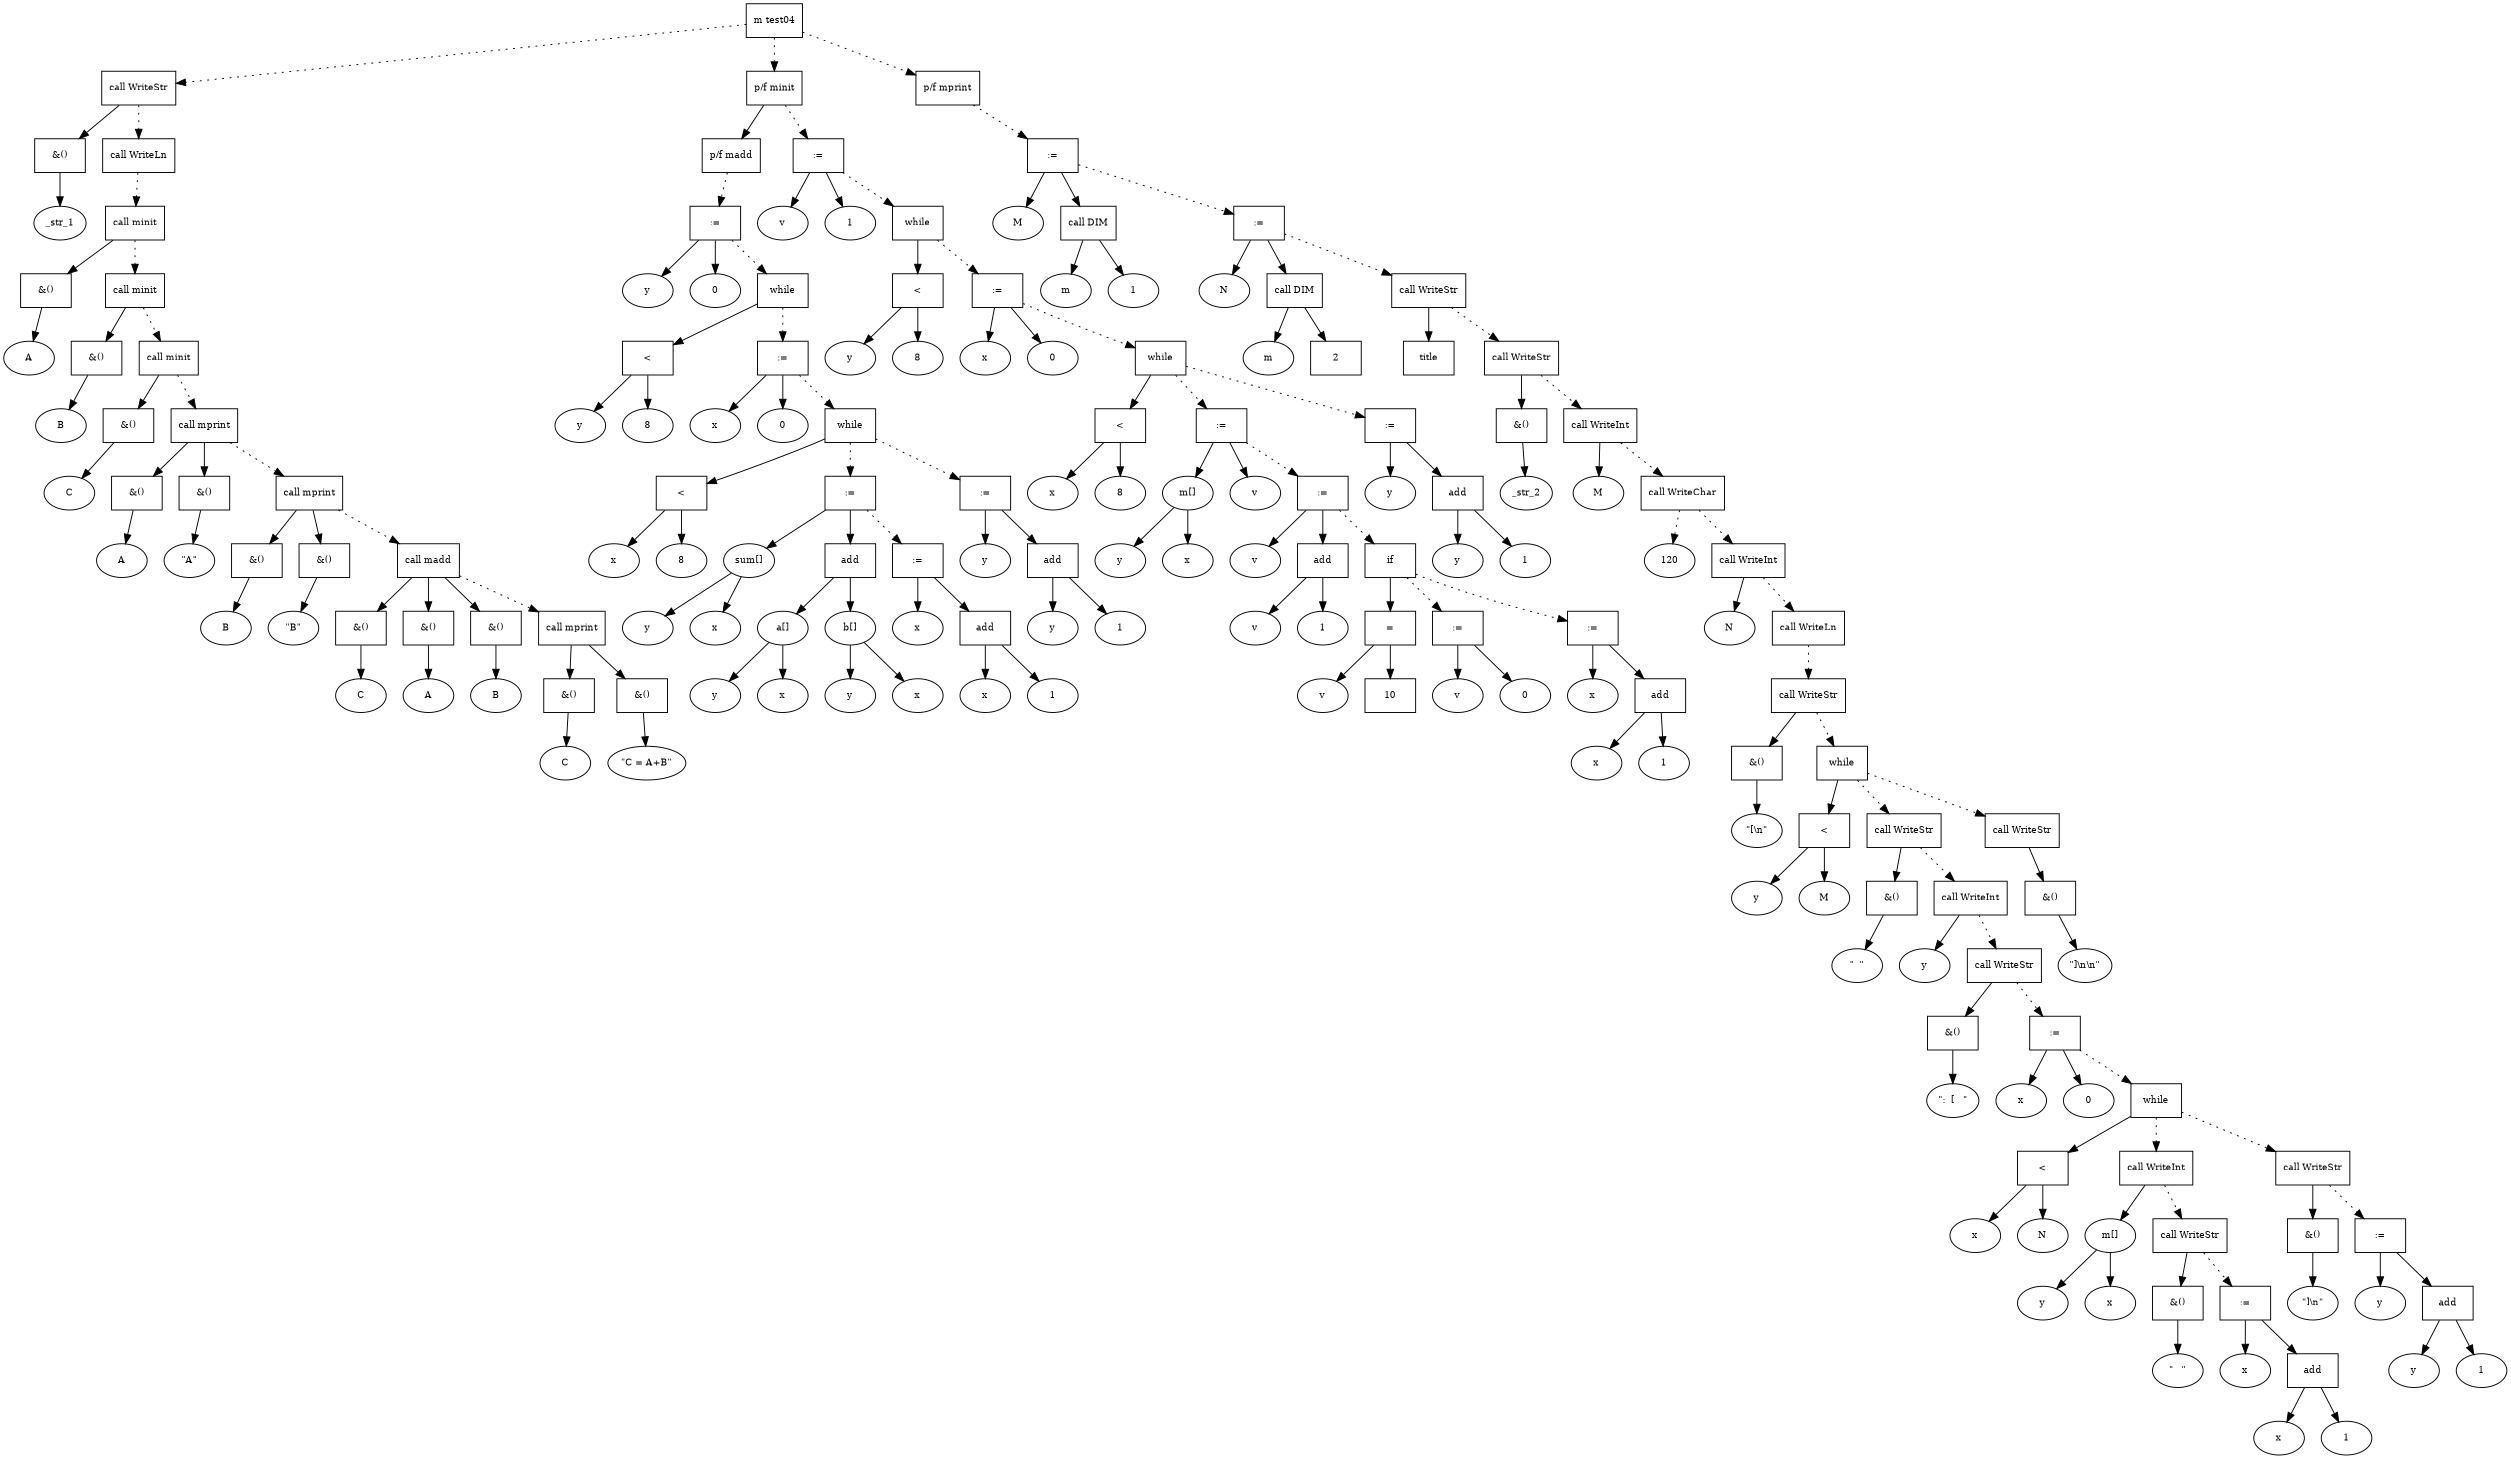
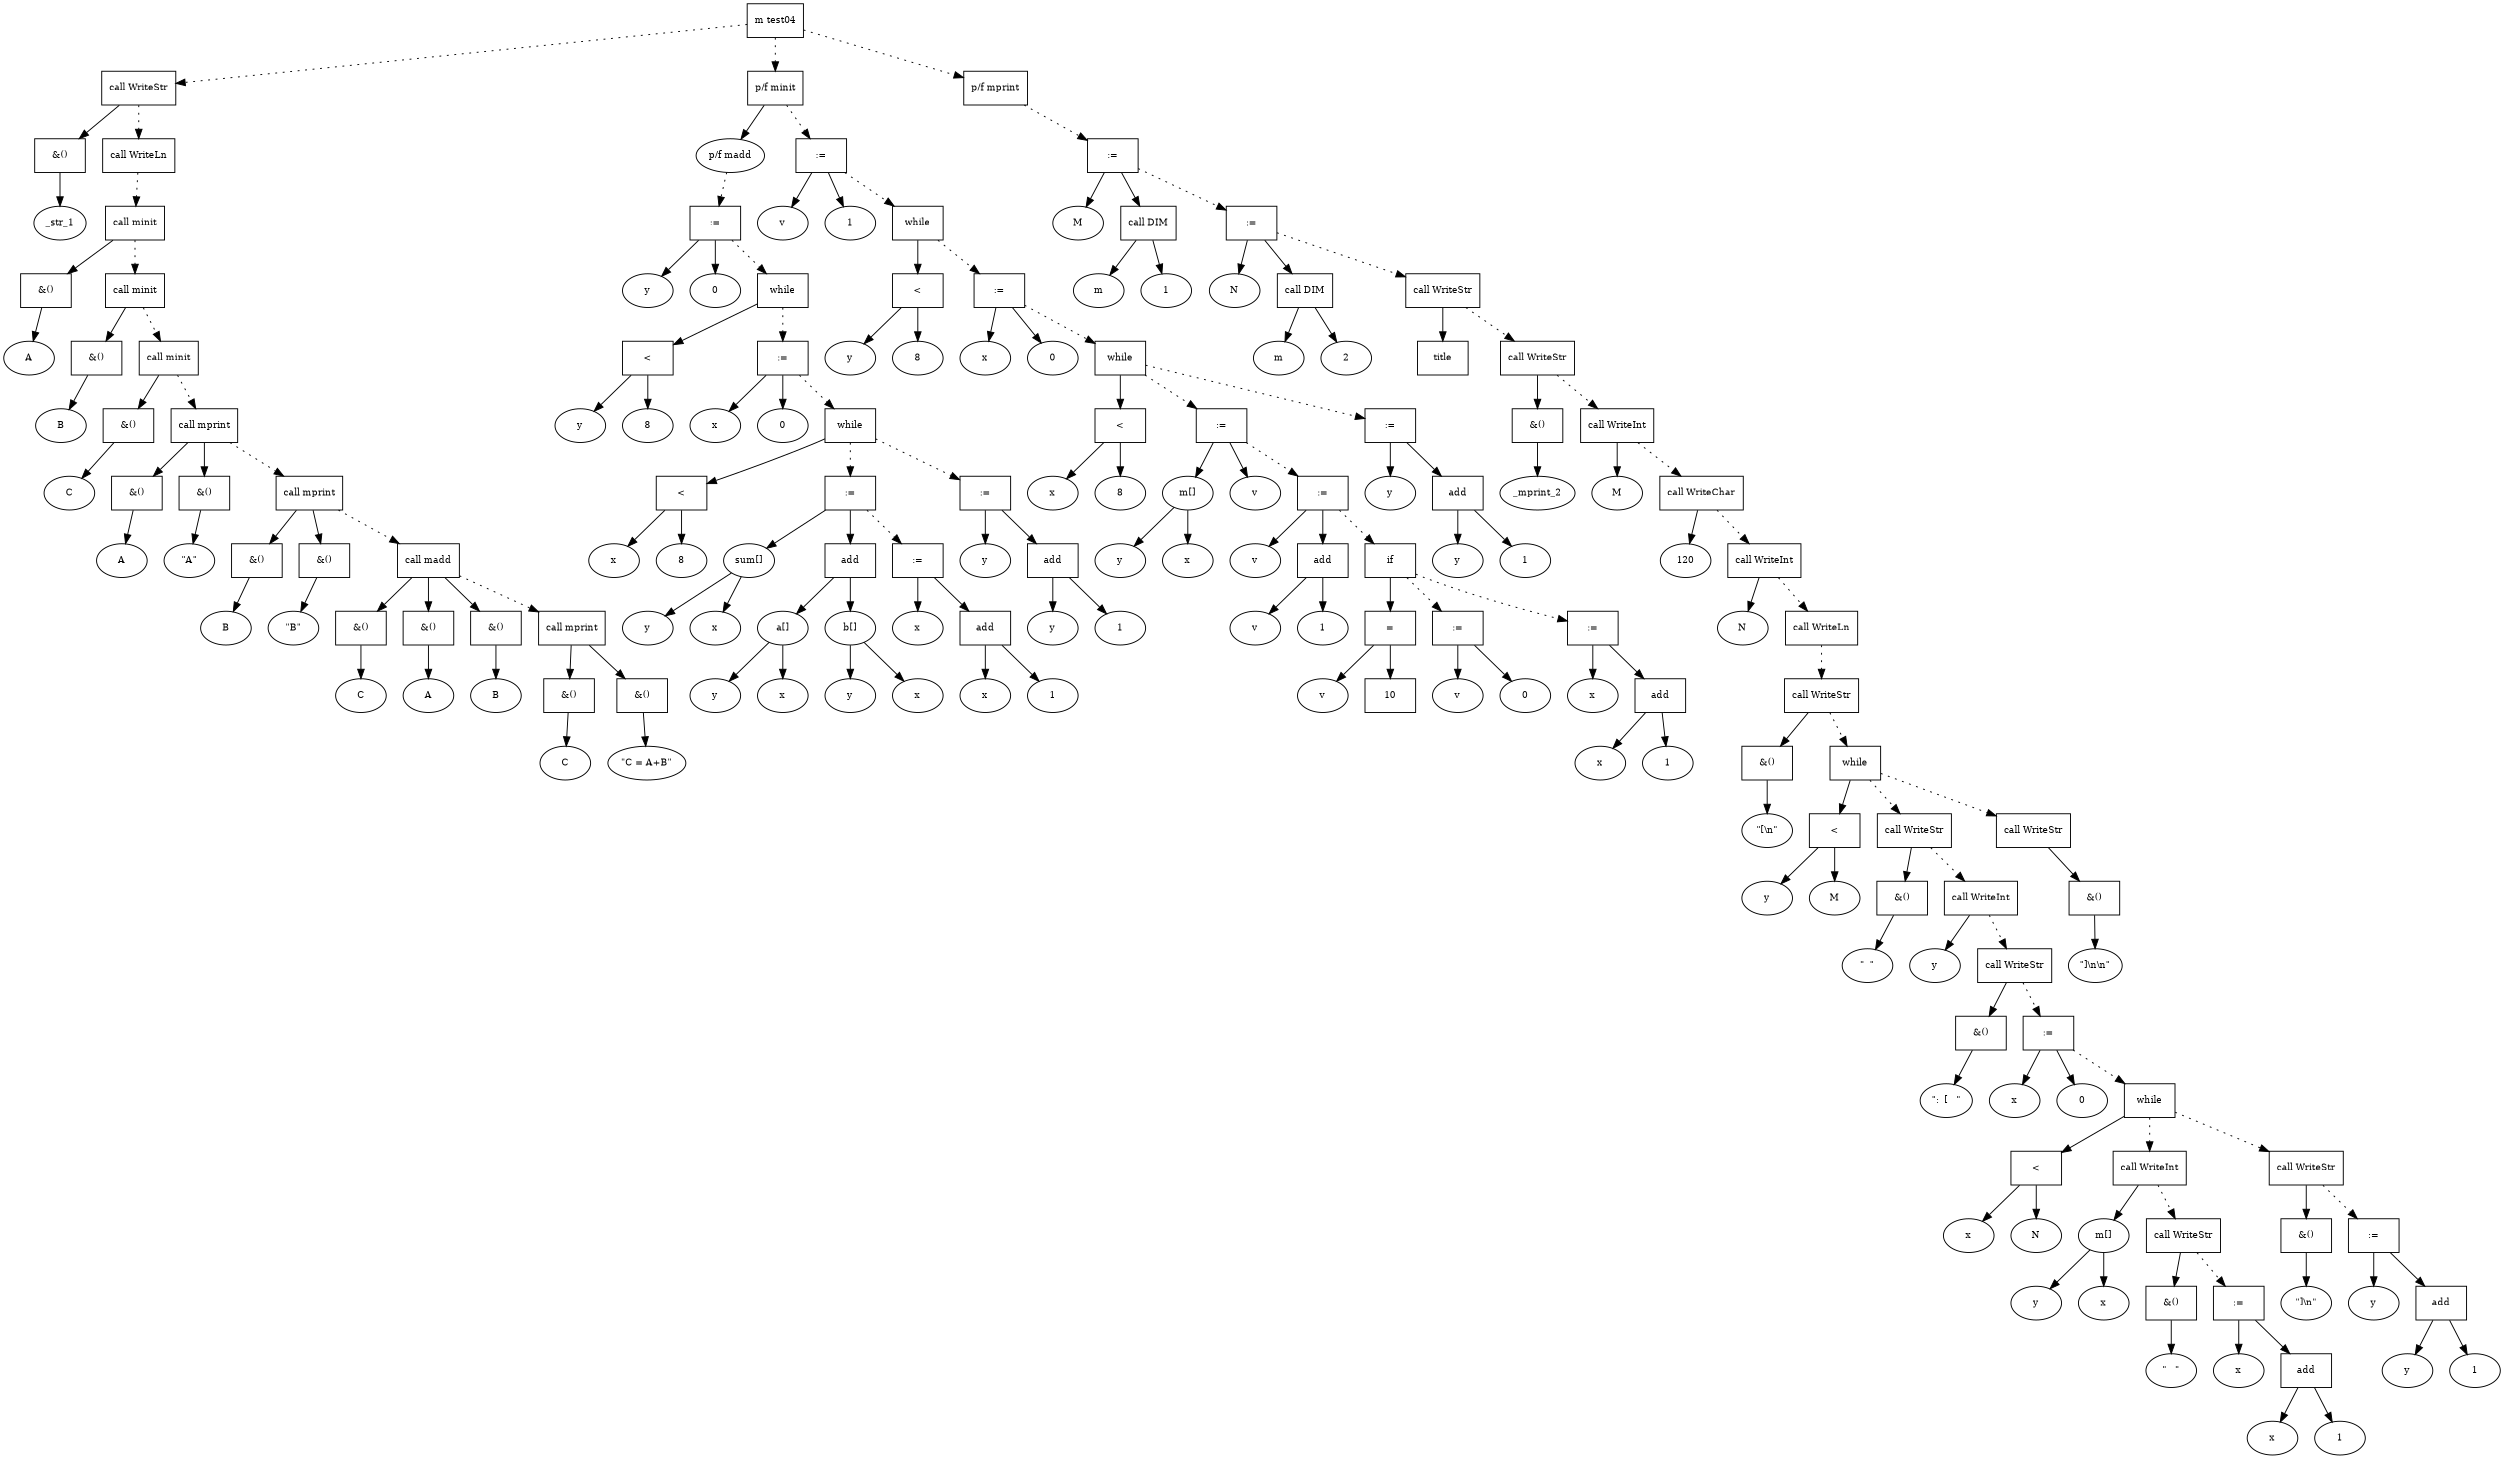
node "p/f madd": shape box -> ellipse
node "2": shape box -> ellipse
node "_str_2": label "_str_2" -> "_mprint_2"
edge "call WriteChar" -> "120": style dotted -> solid
